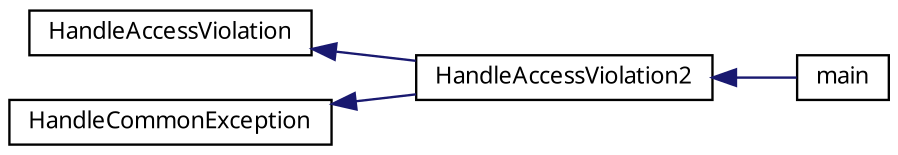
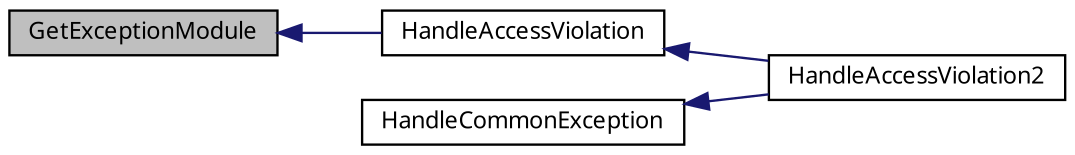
node "GetExceptionModule": added
node "main": removed
